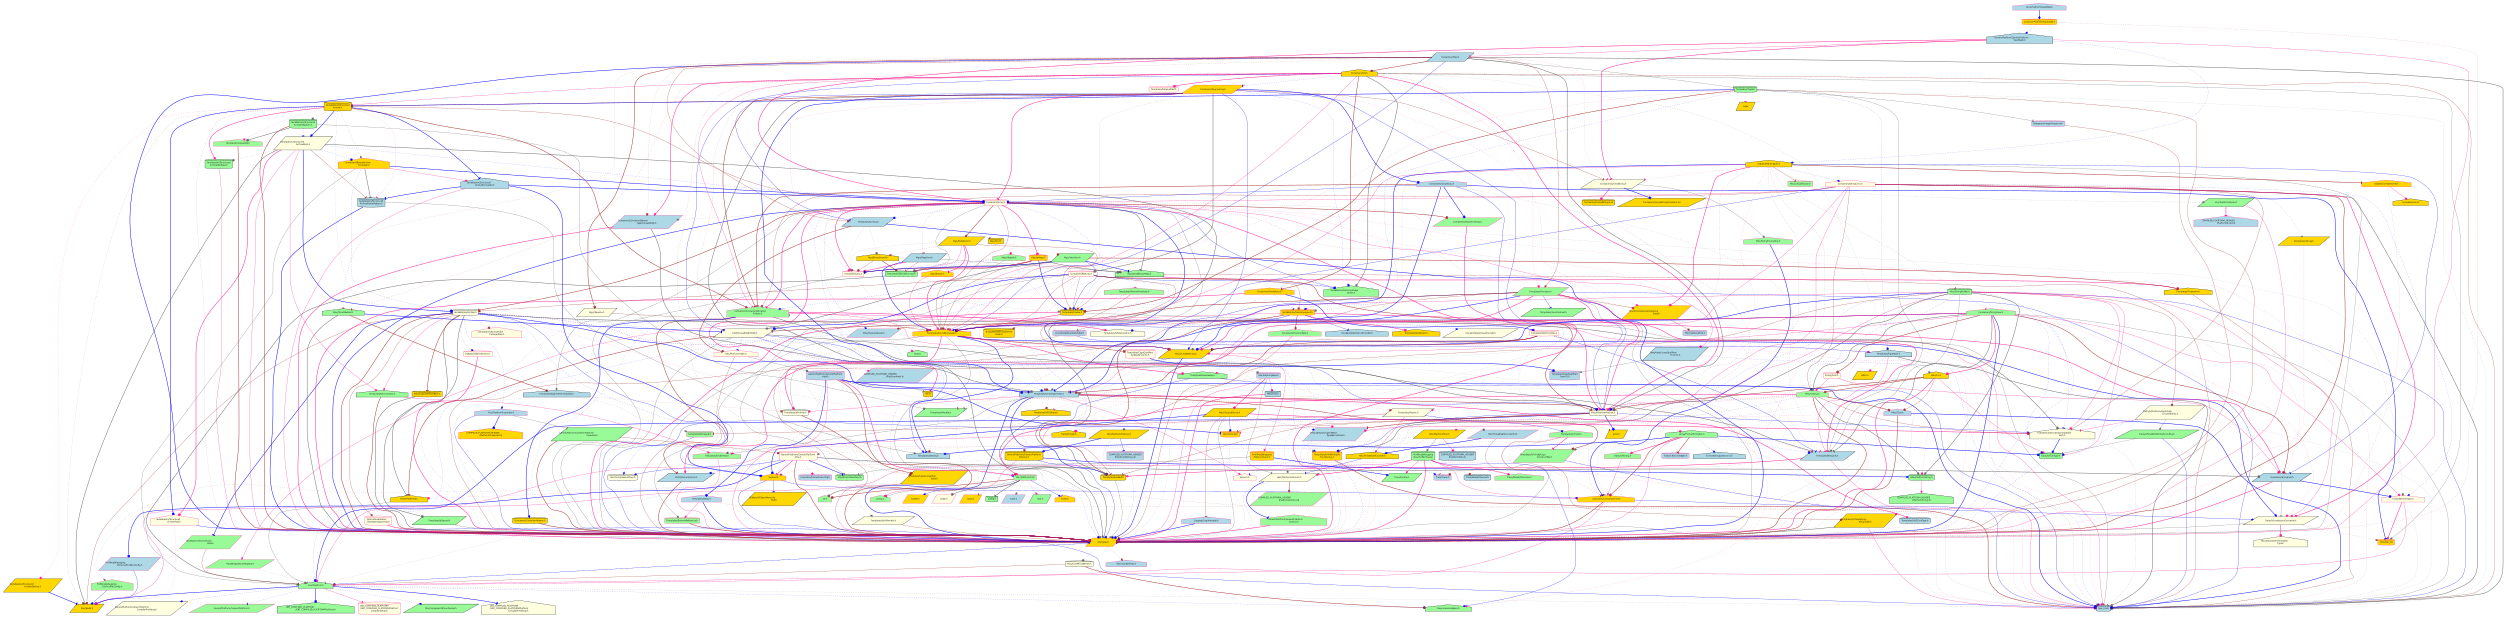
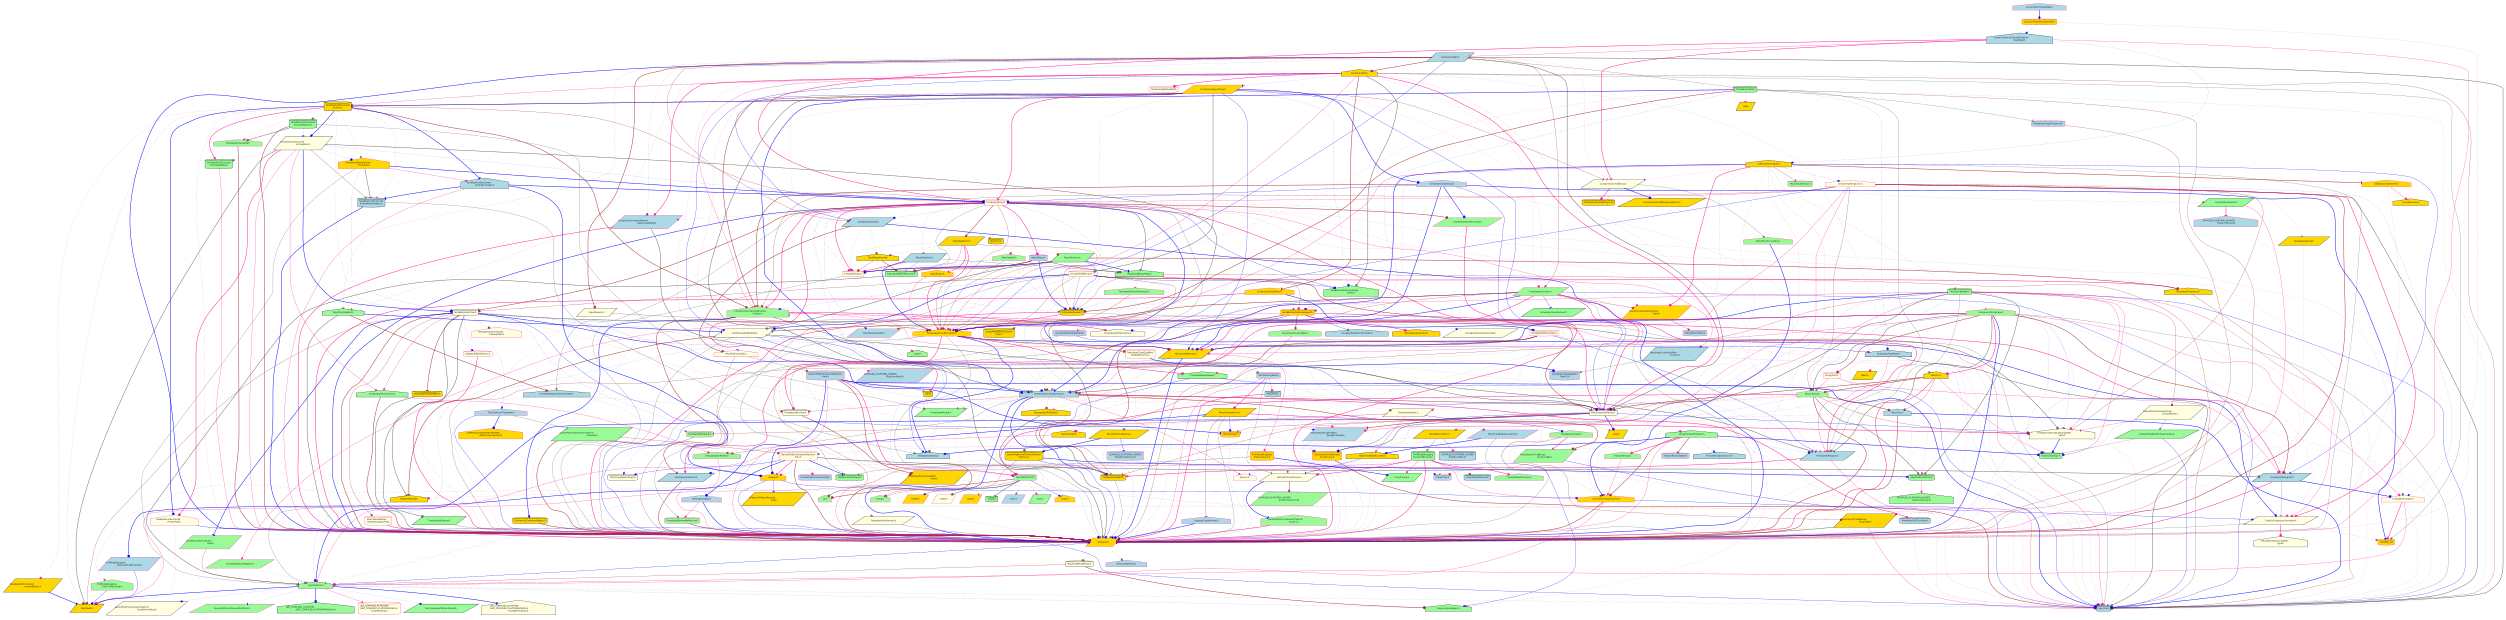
node "Algo/IsHeap.h": fillcolor gold -> lightblue
node "Misc/Char.h": color deeppink -> black
